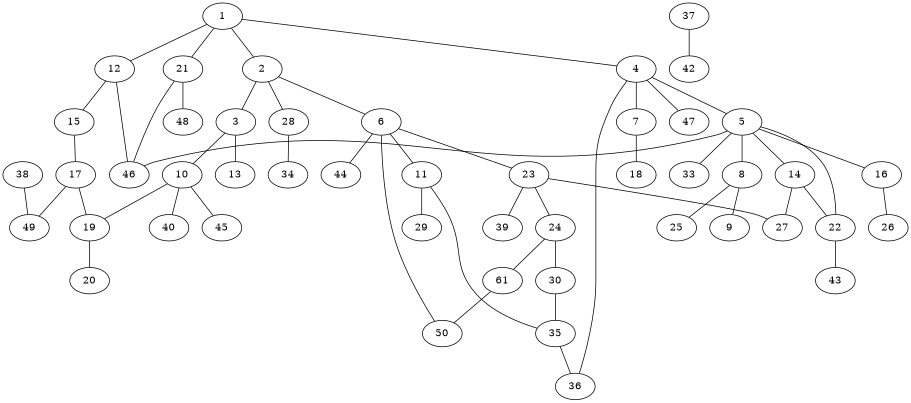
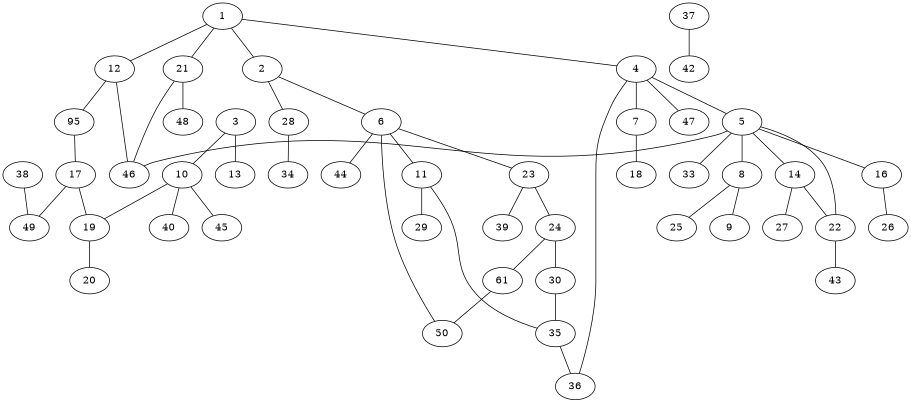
edge "2" -- "3": removed
node "15": label "15" -> "95"
edge "23" -- "27": removed
